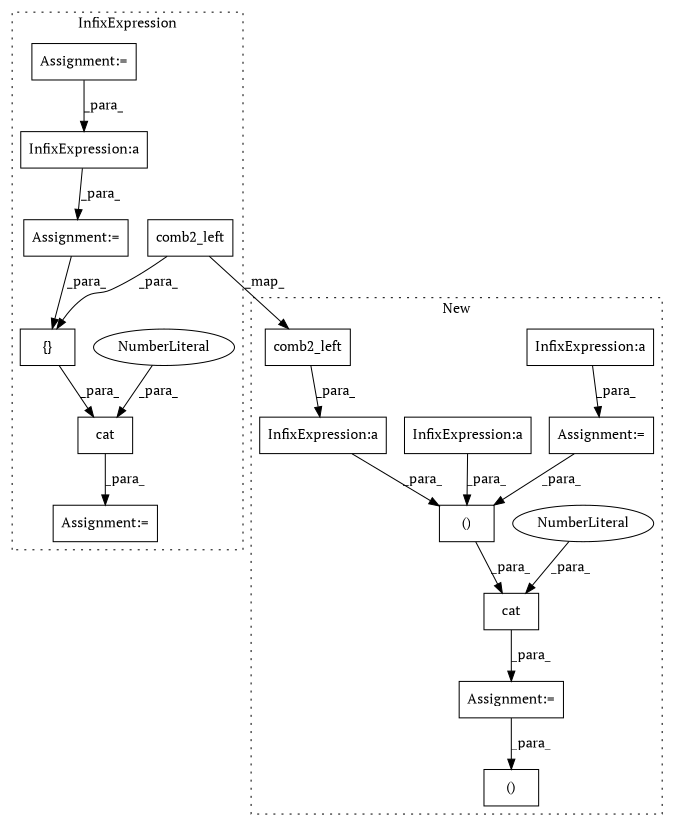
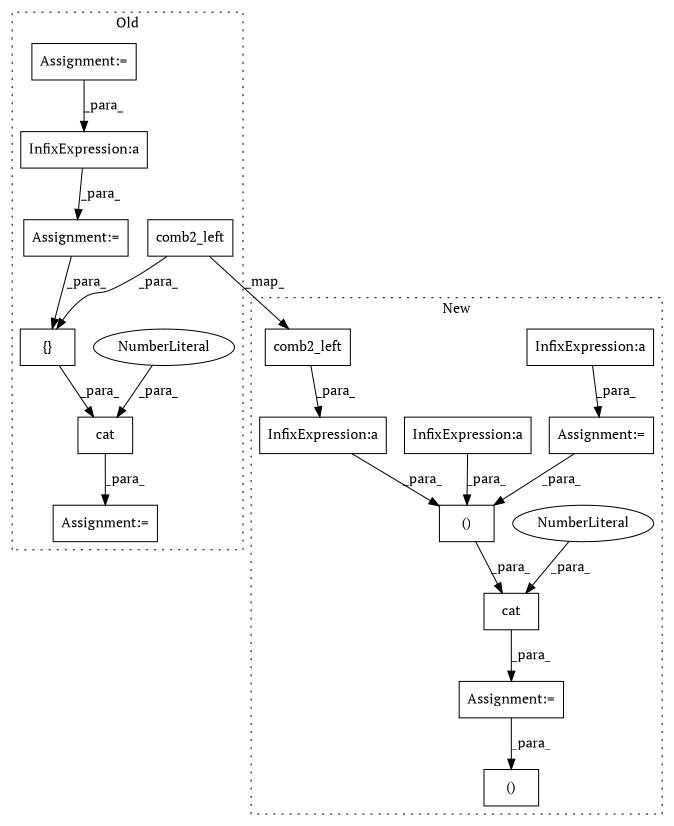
cluster "InfixExpression": label "InfixExpression" -> "Old"
